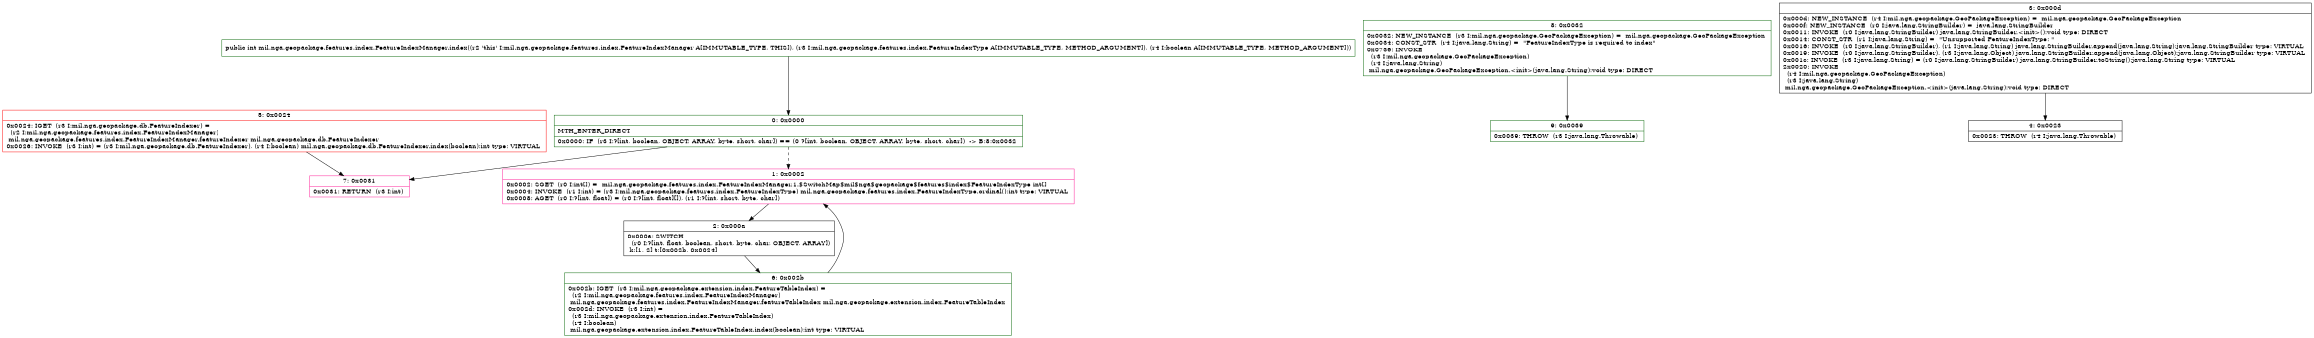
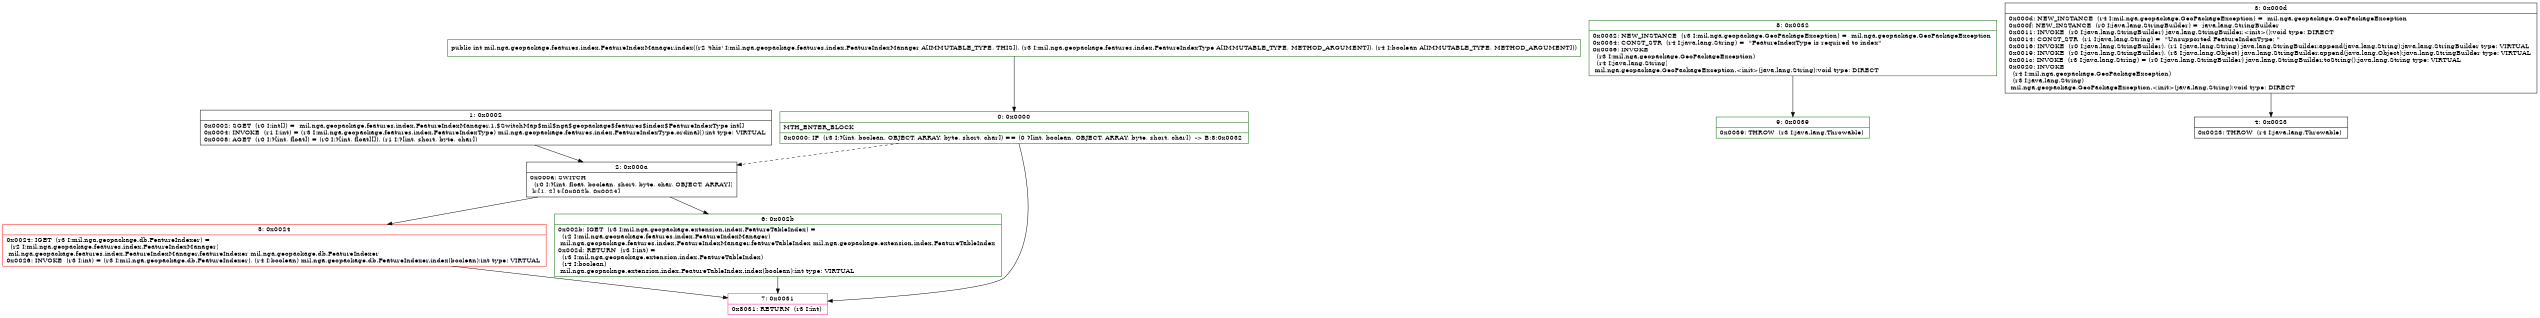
node "8: 0x0032": text "0x0736: INVOKE" -> "0x0036: INVOKE"
node "3: 0x000d": text "2x0020: INVOKE" -> "0x0020: INVOKE"
node "0: 0x0000": text "MTH_ENTER_DIRECT" -> "MTH_ENTER_BLOCK"
edge "0: 0x0000" -> "1: 0x0002": now "0: 0x0000" -> "2: 0x000a"
node "1: 0x0002": color deeppink -> black
node "7: 0x0031": text "0x0031: RETURN  (r3 I:int)" -> "0x8031: RETURN  (r3 I:int)"
edge "2: 0x000a" -> "5: 0x0024": added
edge "6: 0x002b" -> "1: 0x0002": now "6: 0x002b" -> "7: 0x0031"
node "6: 0x002b": text "0x002d: INVOKE  (r3 I:int) =" -> "0x002d: RETURN  (r3 I:int) ="
